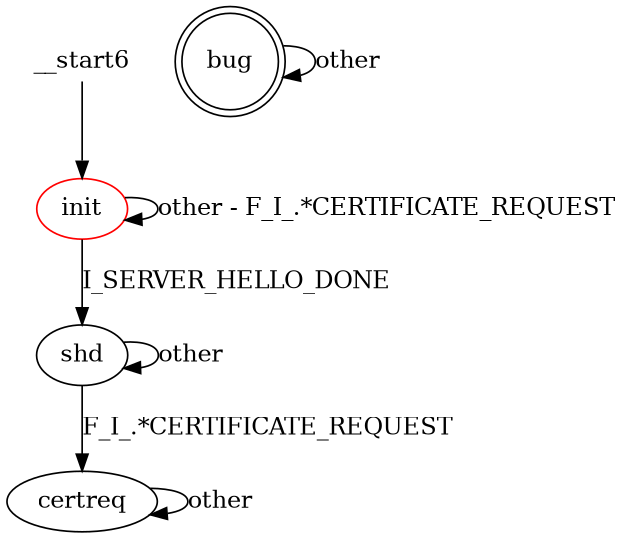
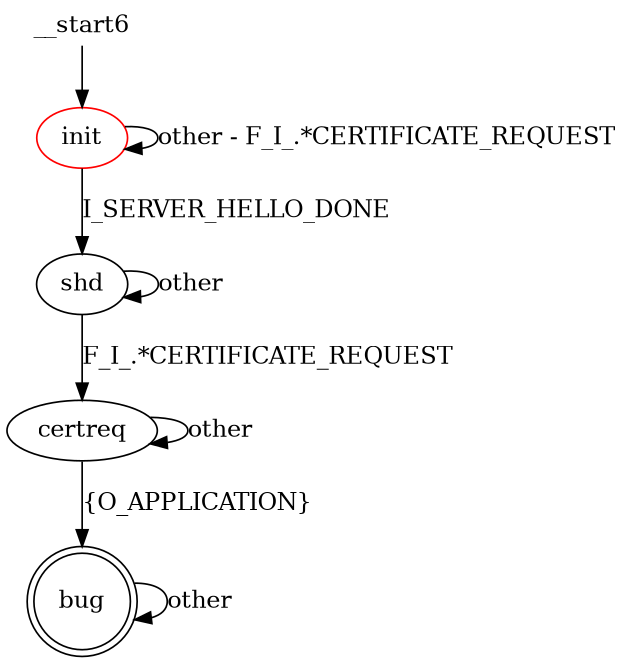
edge "certreq" -> "bug": added, label "{O_APPLICATION}"
